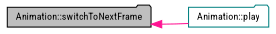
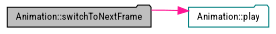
edge "Animation::play" -> "Animation::switchToNextFrame": reversed
